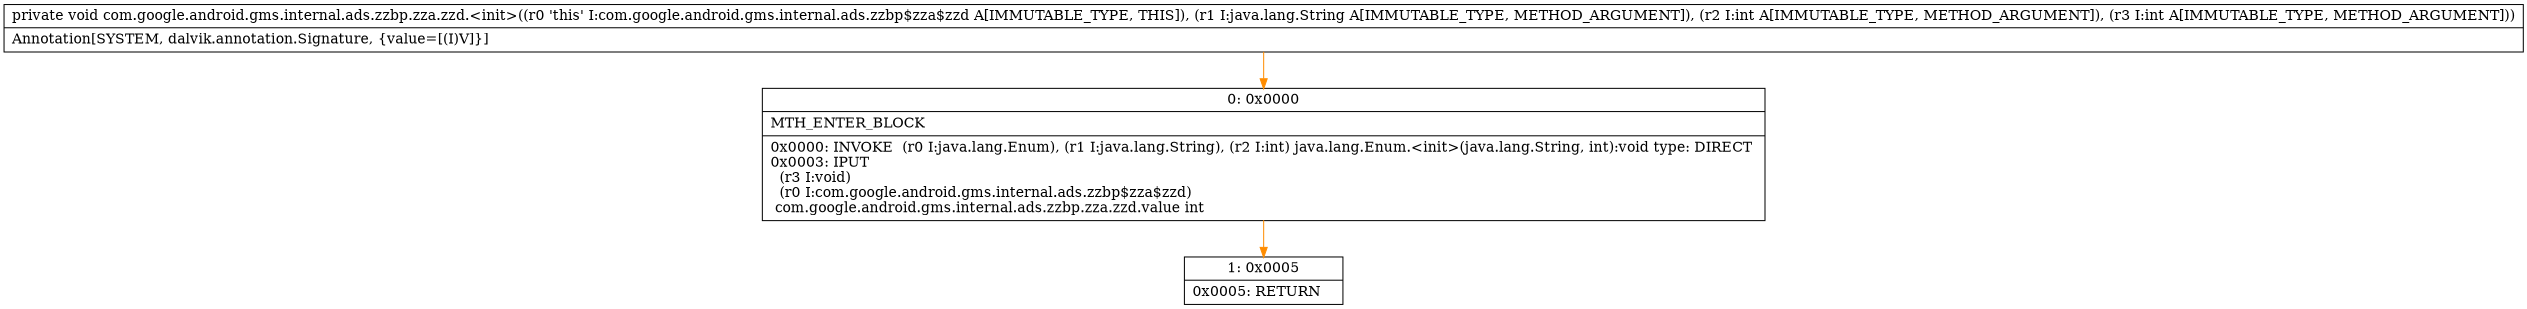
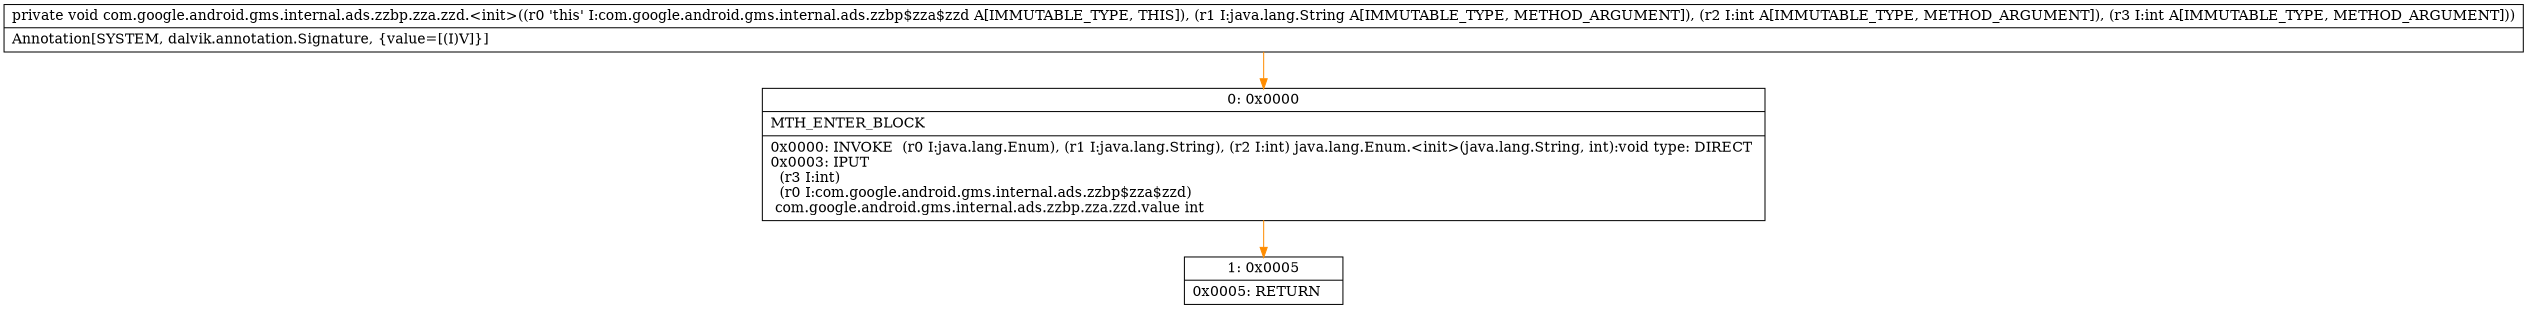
node "0: 0x0000": text "(r3 I:void)" -> "(r3 I:int)"
